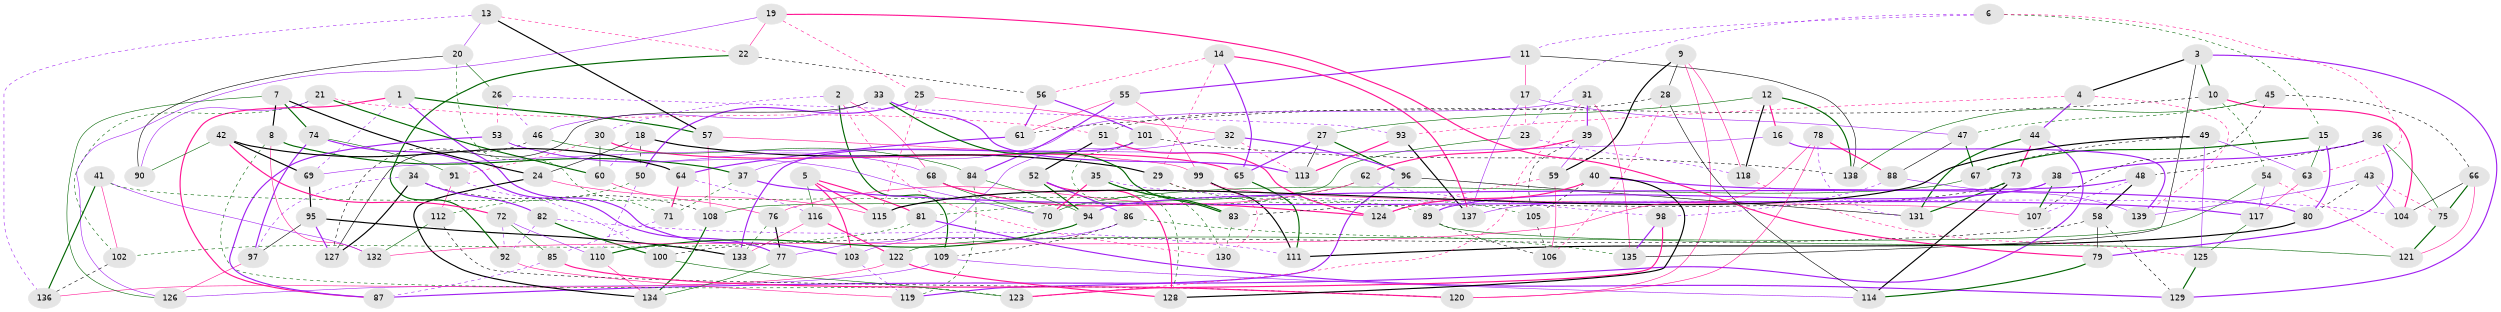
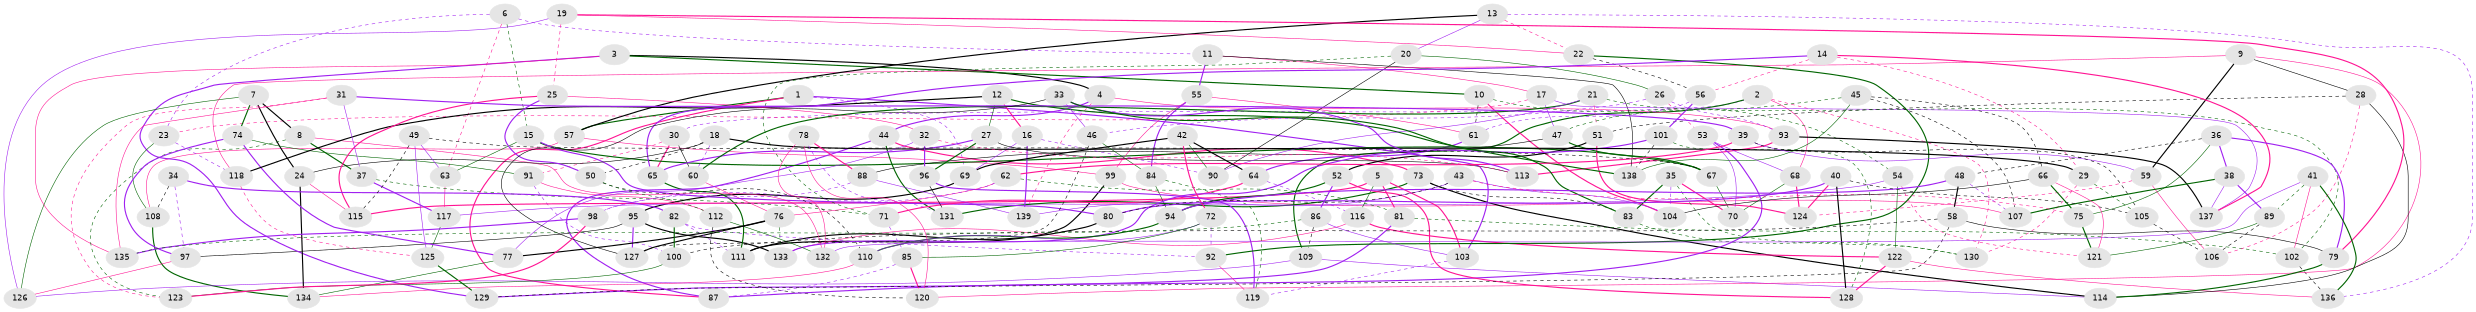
edge "4" -- "93": style dashed -> solid
edge "56" -- "61": style bold -> dashed
edge "25" -- "115": style dashed -> bold
edge "16" -- "90": added
edge "49" -- "115": style bold -> dashed
edge "50" -- "110": color purple -> black
edge "34" -- "127": now "76" -- "127"
edge "3" -- "135": color black -> deeppink
